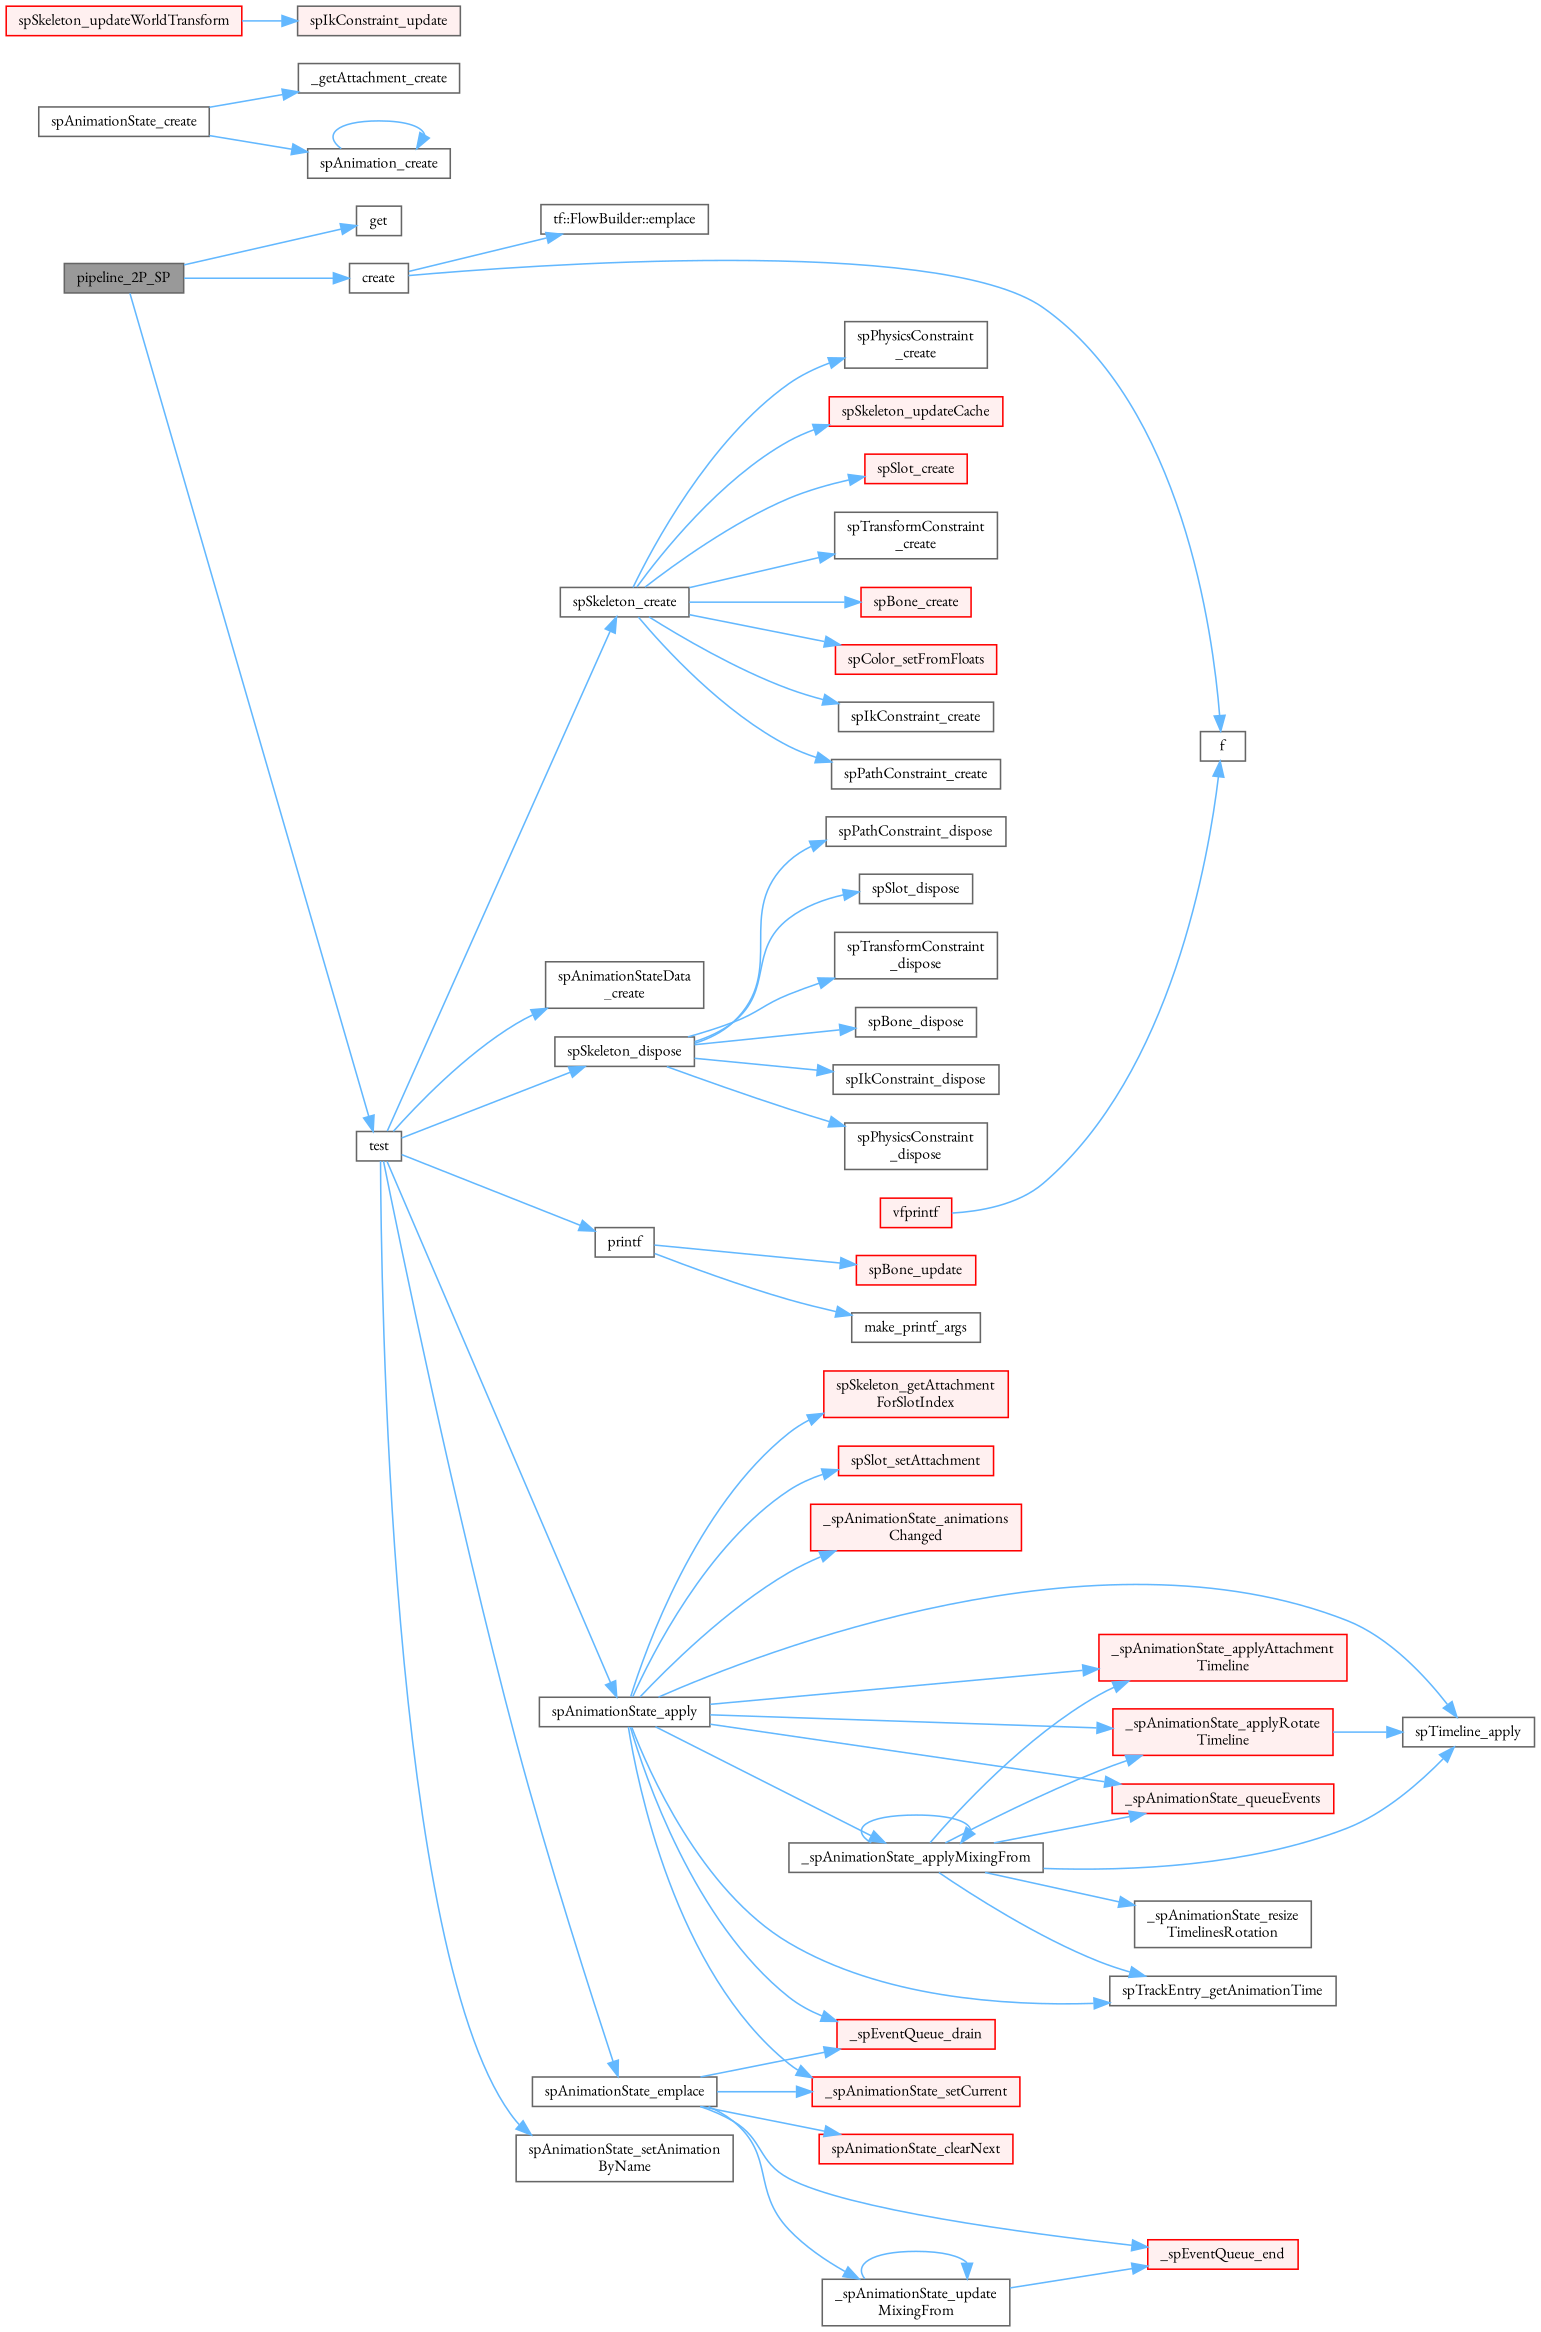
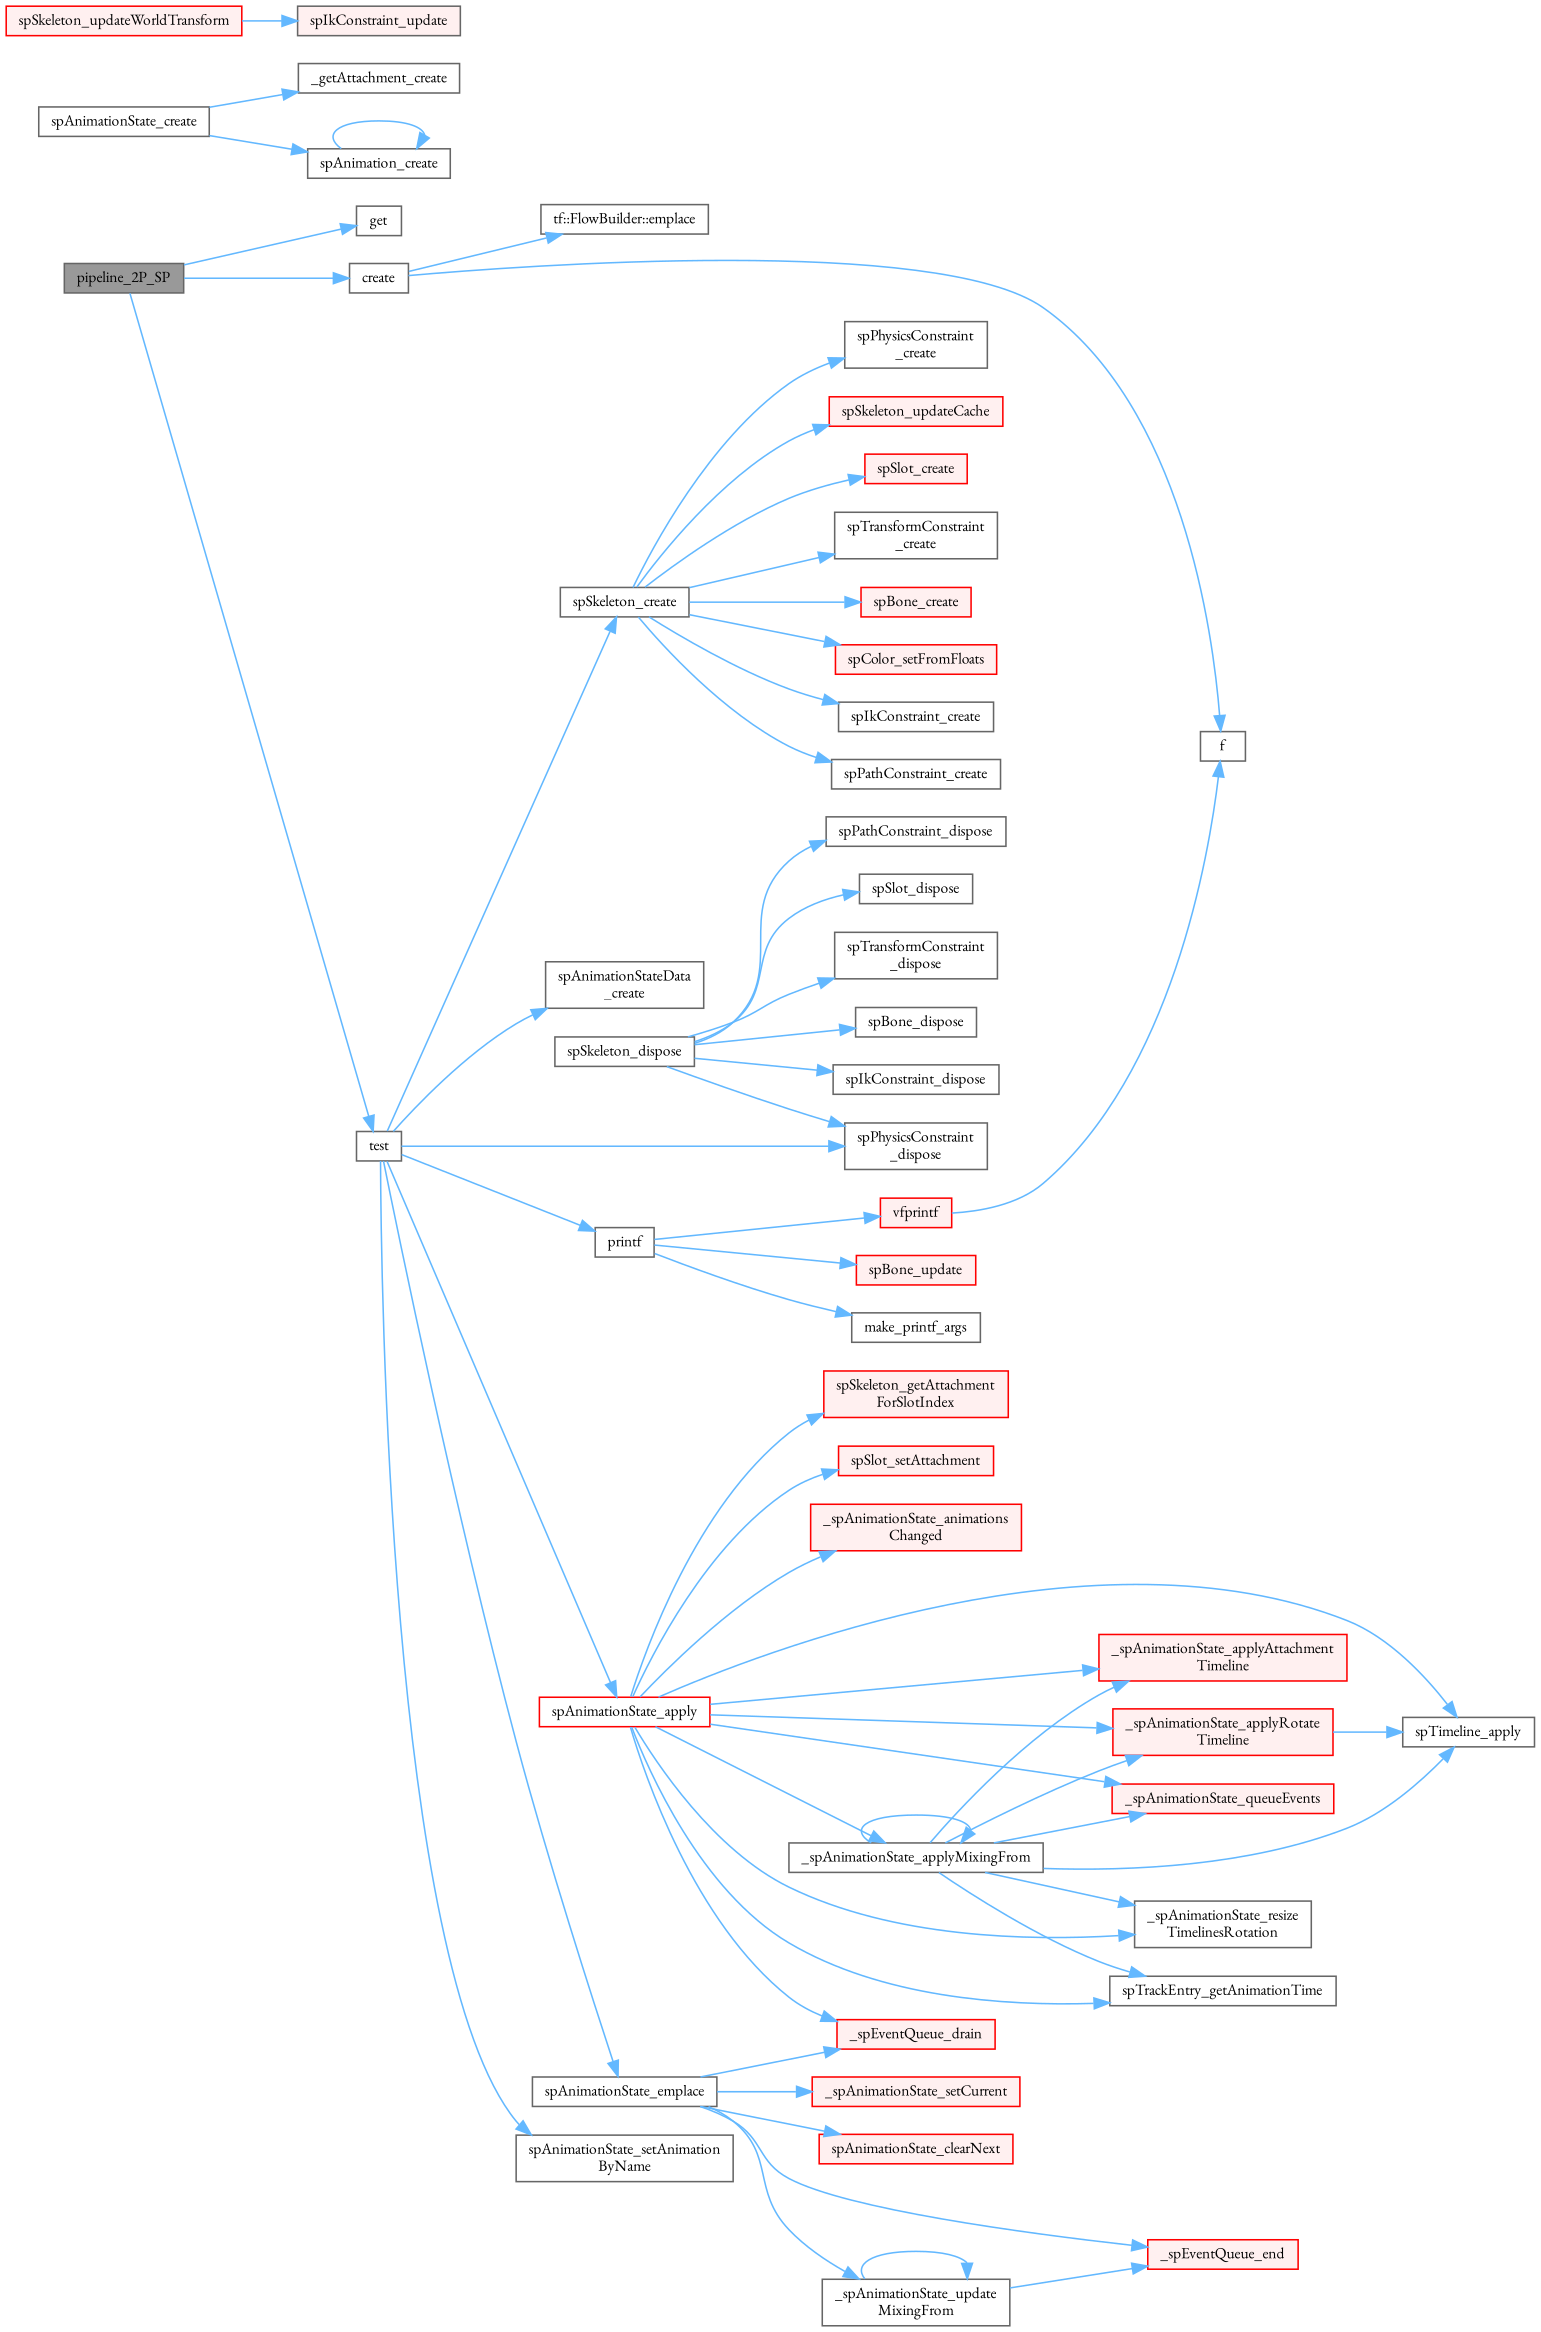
edge "test" -> "spSkeleton_dispose": now "test" -> "spPhysicsConstraint _dispose"
edge "printf" -> "vfprintf": added
node "spAnimationState_apply": color grey40 -> red
edge "spAnimationState_apply" -> "_spAnimationState_setCurrent": now "spAnimationState_apply" -> "_spAnimationState_resize TimelinesRotation"
